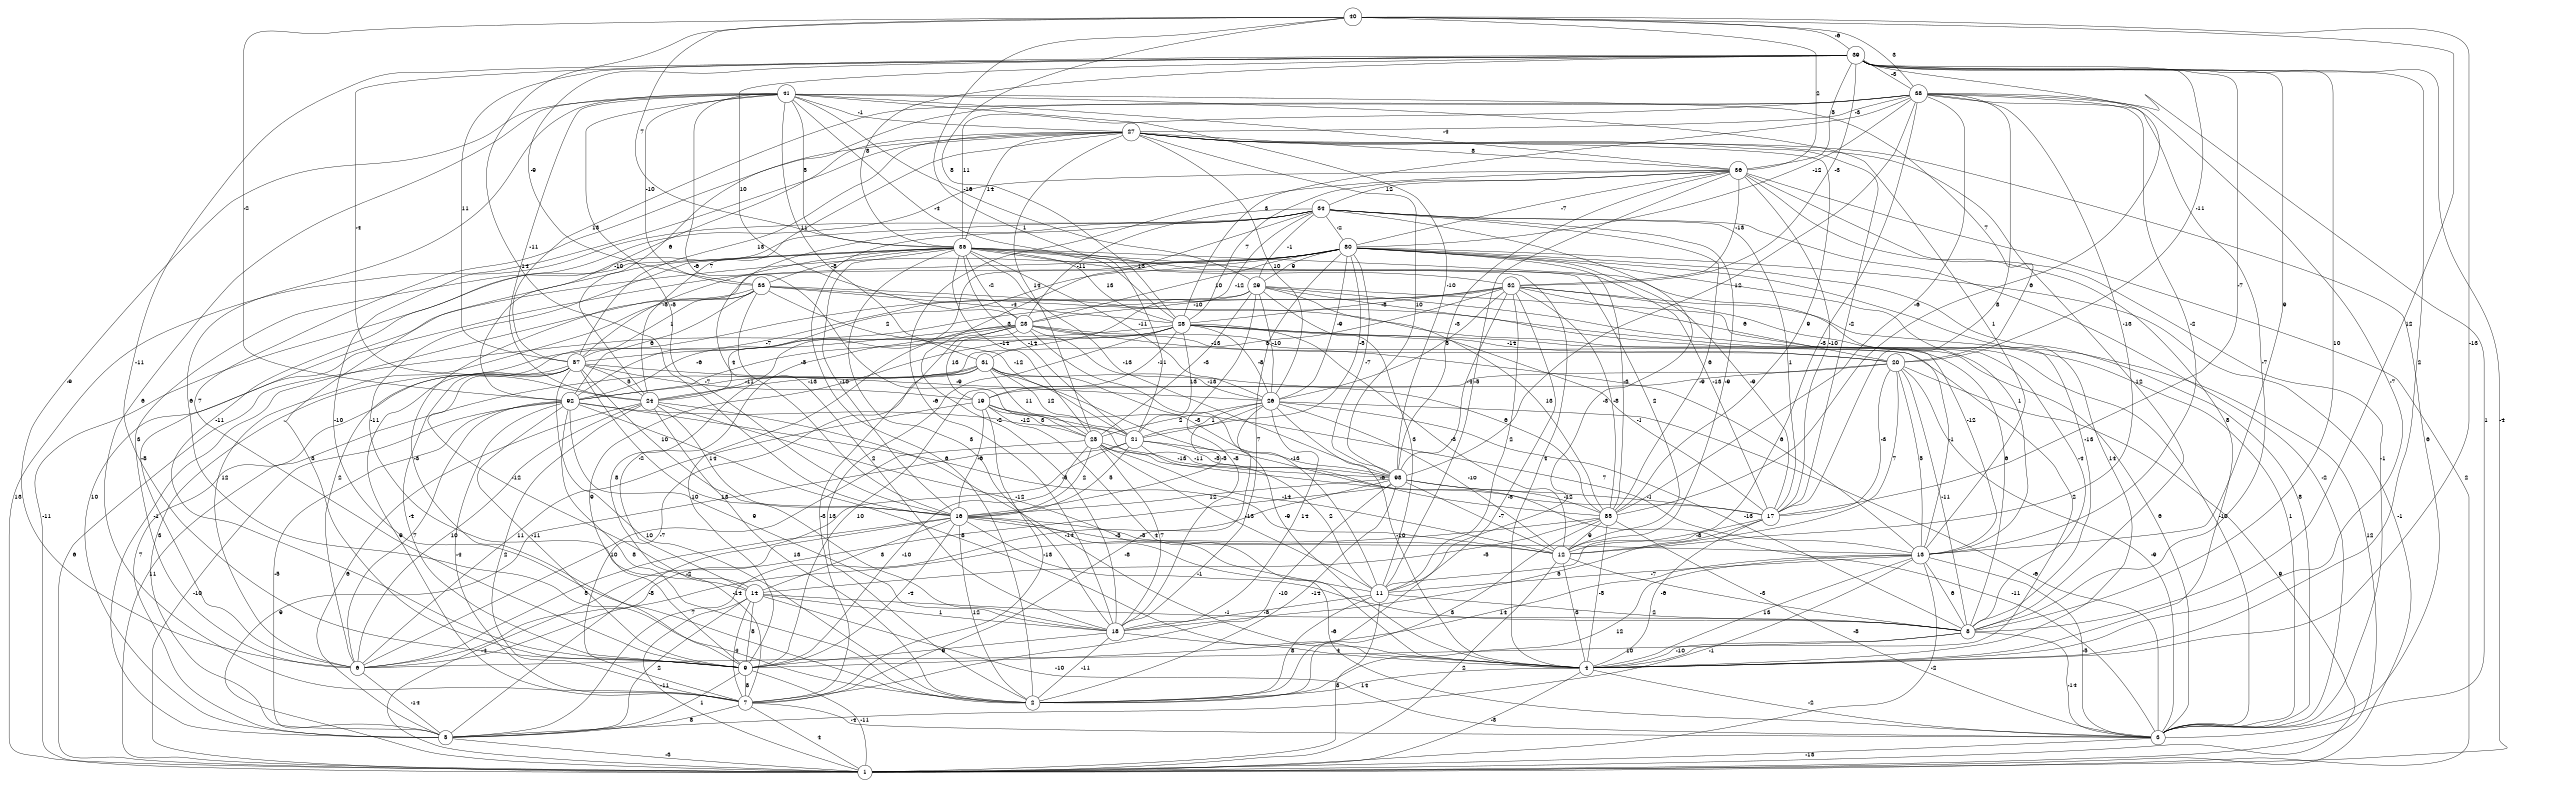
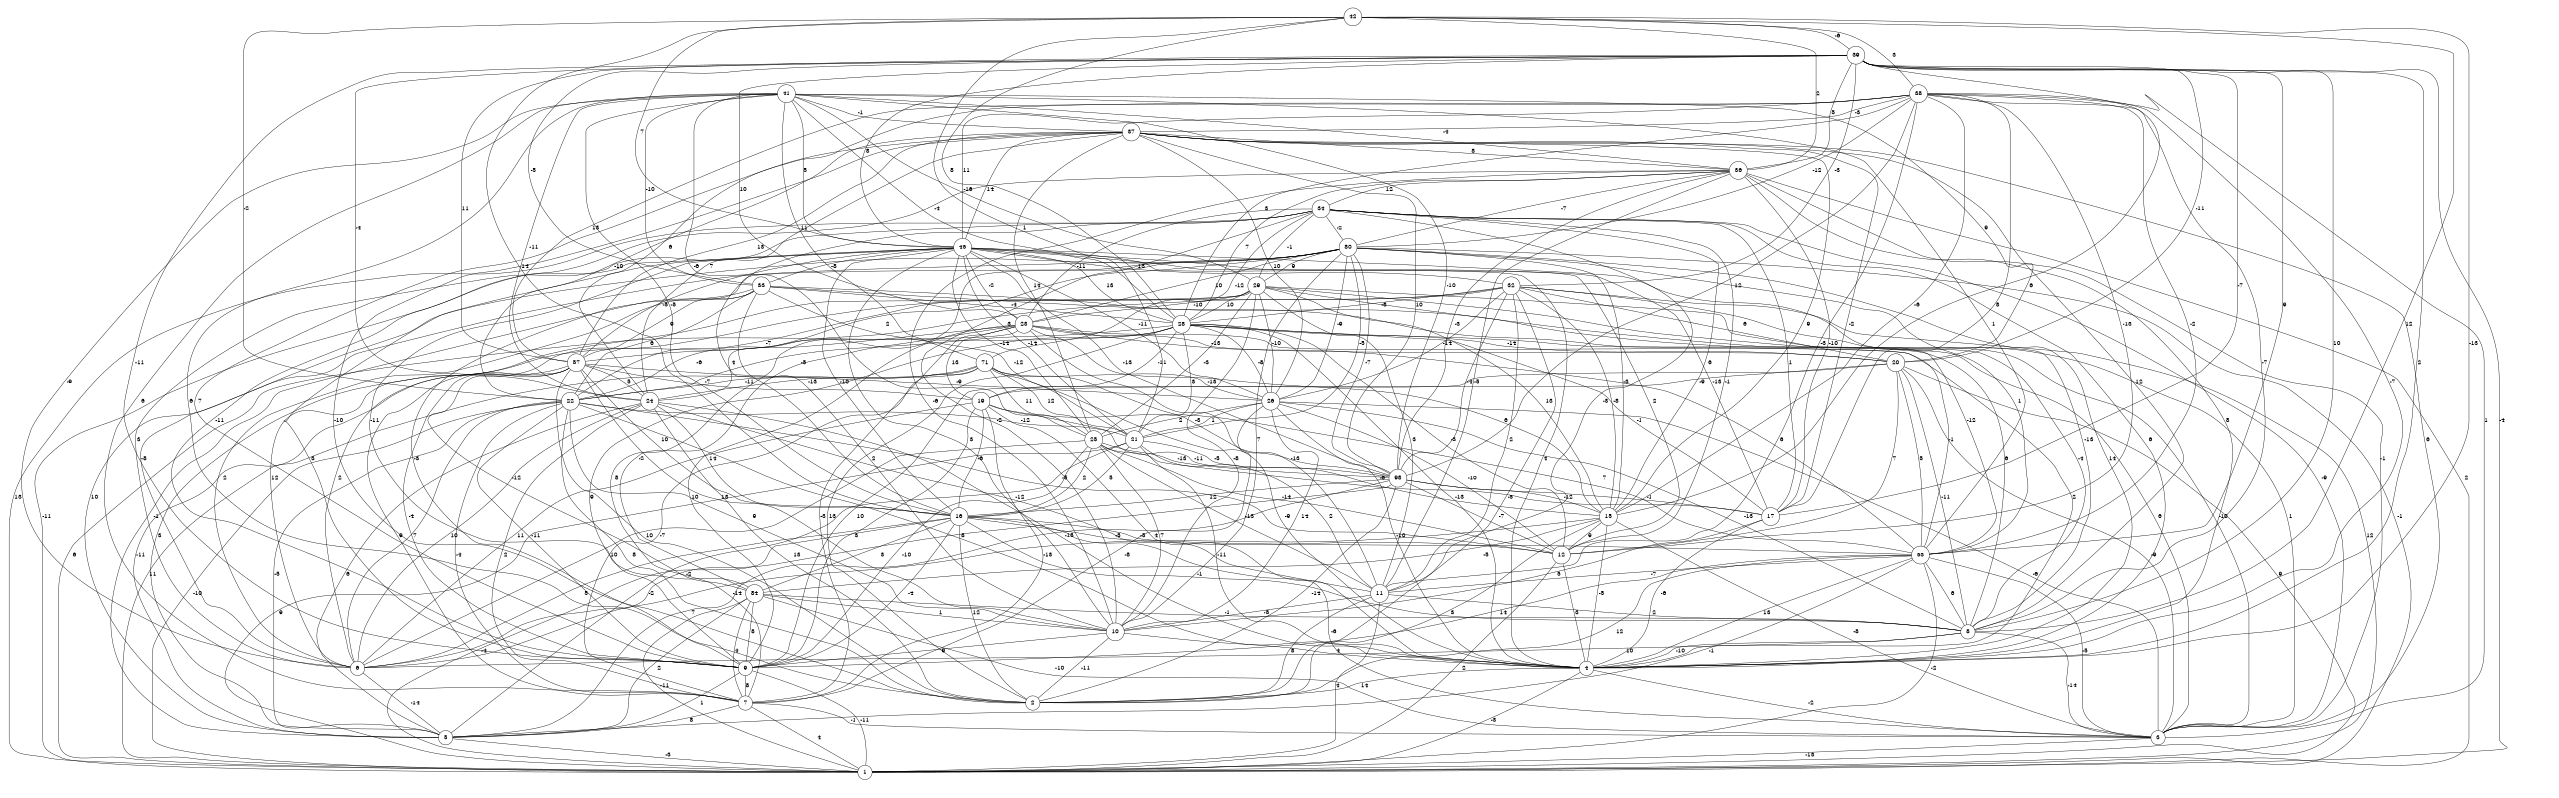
node "40": label "40" -> "42"
edge "39" -- "38": removed, label "-3"
node "27": label "27" -> "37"
edge "39" -- "33": label "-9" -> "-5"
edge "41" -- "20": label "7" -> "9"
node "35": label "35" -> "45"
edge "36" -- "32": removed, label "-13"
edge "34" -- "2": now "34" -- "4"
edge "80" -- "17": removed, label "-9"
edge "29" -- "28": added, label "10"
edge "33" -- "57": label "1" -> "9"
edge "32" -- "26": label "5" -> "-14"
edge "80" -- "3": removed, label "8"
edge "32" -- "24": removed, label "3"
edge "29" -- "6": added, label "12"
node "31": label "31" -> "71"
edge "28" -- "21": label "13" -> "3"
edge "34" -- "12": label "-9" -> "-1"
node "92": label "92" -> "22"
edge "19" -- "25": now "19" -- "9"
edge "28" -- "4": added, label "-13"
edge "33" -- "6": label "12" -> "2"
edge "20" -- "17": removed, label "-3"
edge "34" -- "3": label "-2" -> "-9"
edge "26" -- "16": removed, label "-5"
node "85": label "85" -> "15"
edge "21" -- "3": now "21" -- "4"
edge "24" -- "4": label "-14" -> "-15"
edge "17" -- "12": removed, label "-8"
edge "57" -- "5": label "7" -> "-11"
node "13": label "13" -> "53"
edge "21" -- "5": label "-8" -> "-2"
node "14": label "14" -> "84"
edge "12" -- "8": removed, label "-3"
node "18": label "18" -> "10"
edge "98" -- "7": removed, label "-10"
edge "11" -- "1": label "8" -> "4"
edge "7" -- "3": label "-4" -> "-1"
